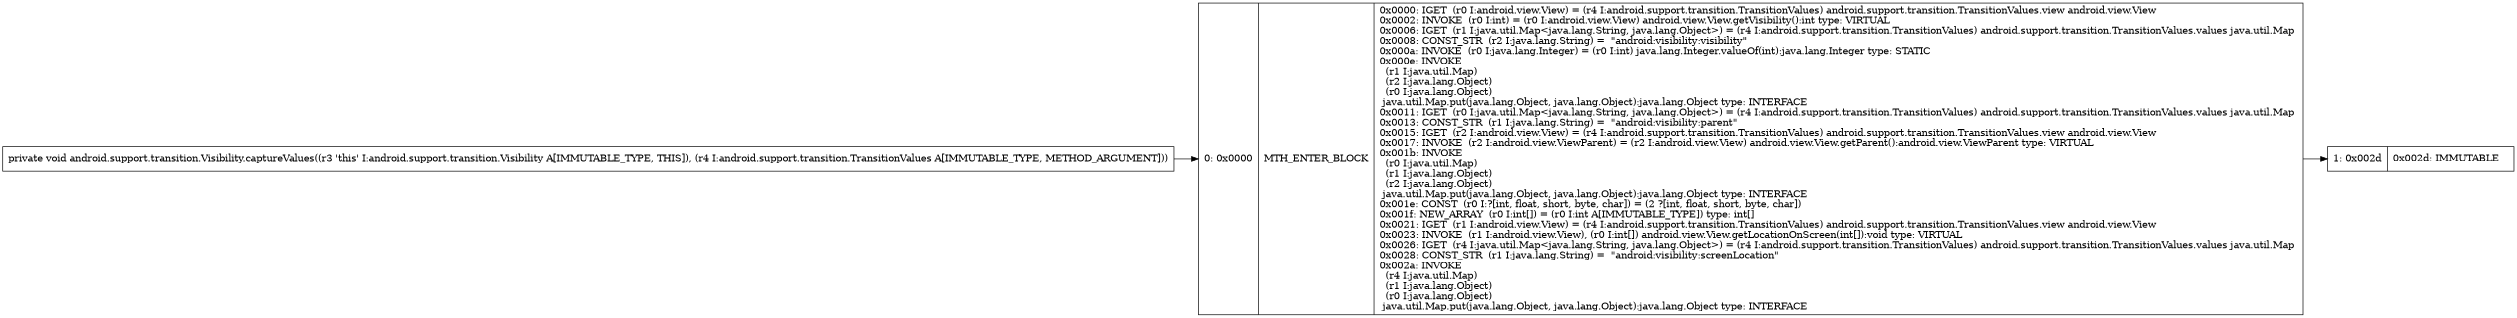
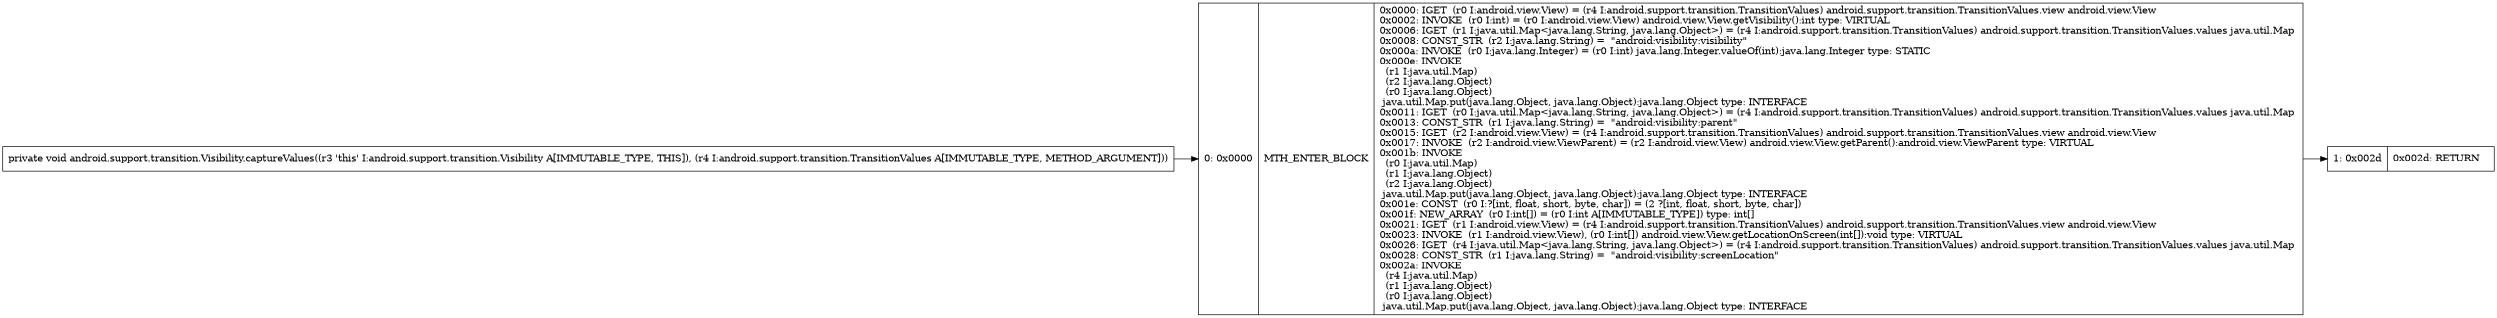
node "1: 0x002d": text "0x002d: IMMUTABLE" -> "0x002d: RETURN"
